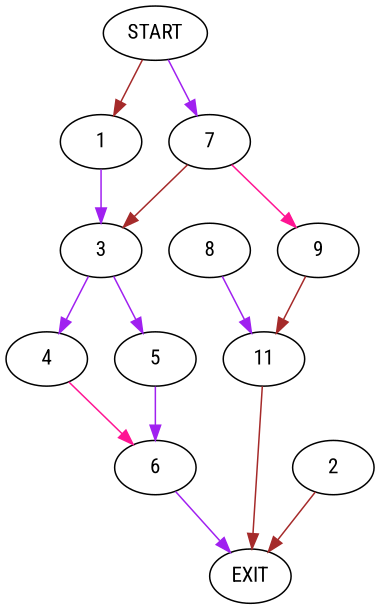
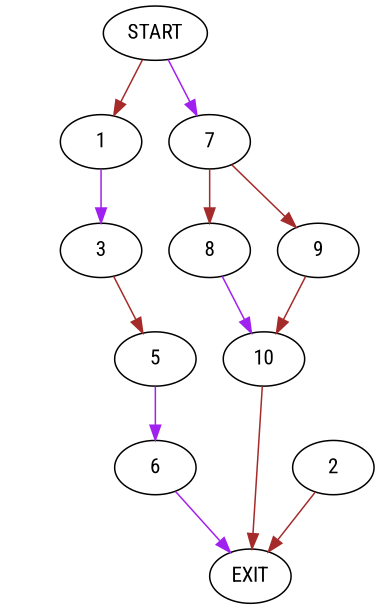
edge "7" -> "3": now "7" -> "8"
edge "7" -> "9": color deeppink -> brown
edge "3" -> "5": color purple -> brown
node "4": removed
node "11": label "11" -> "10"
